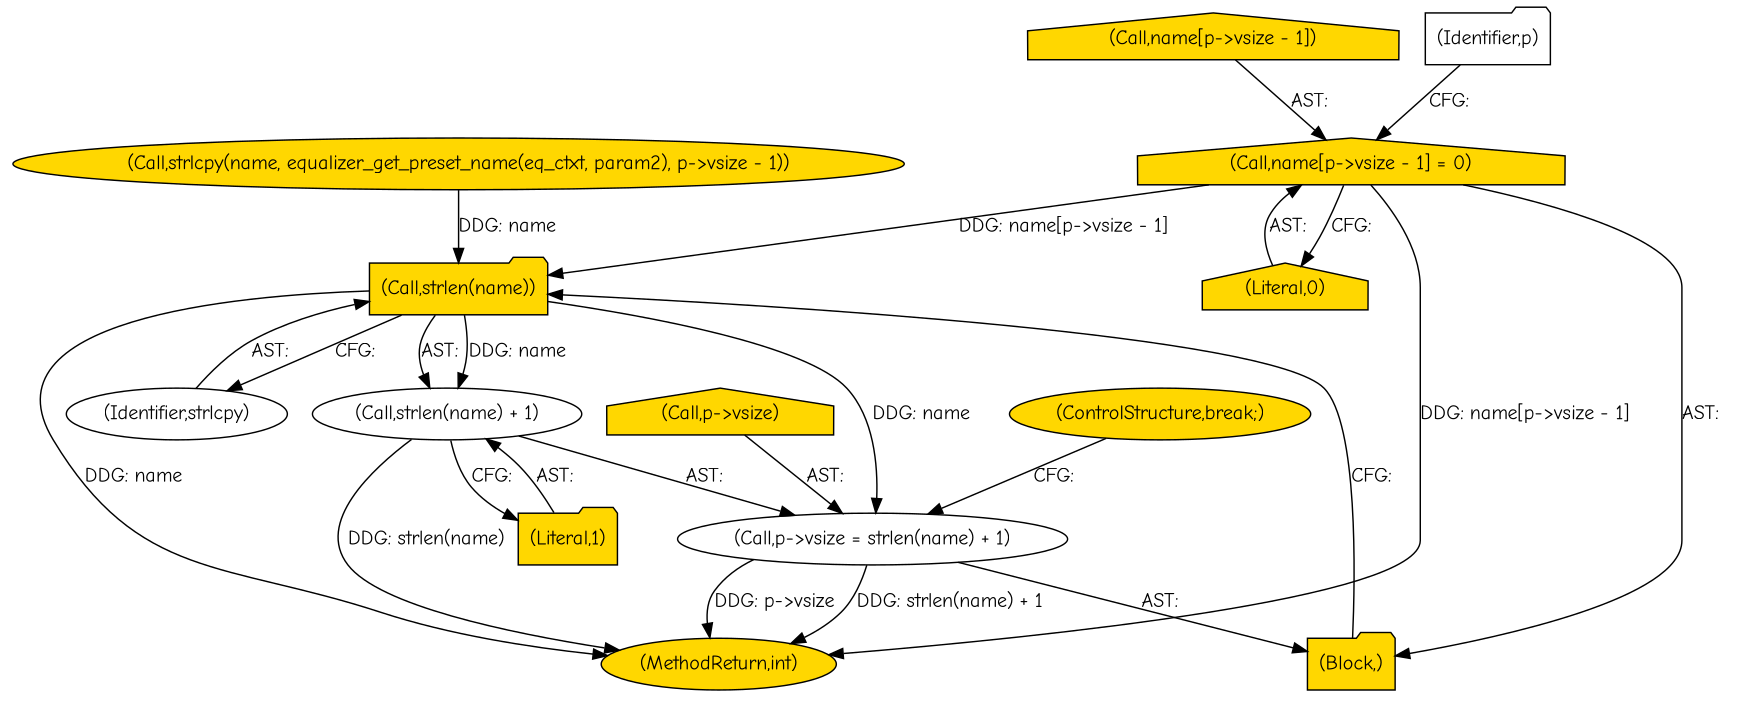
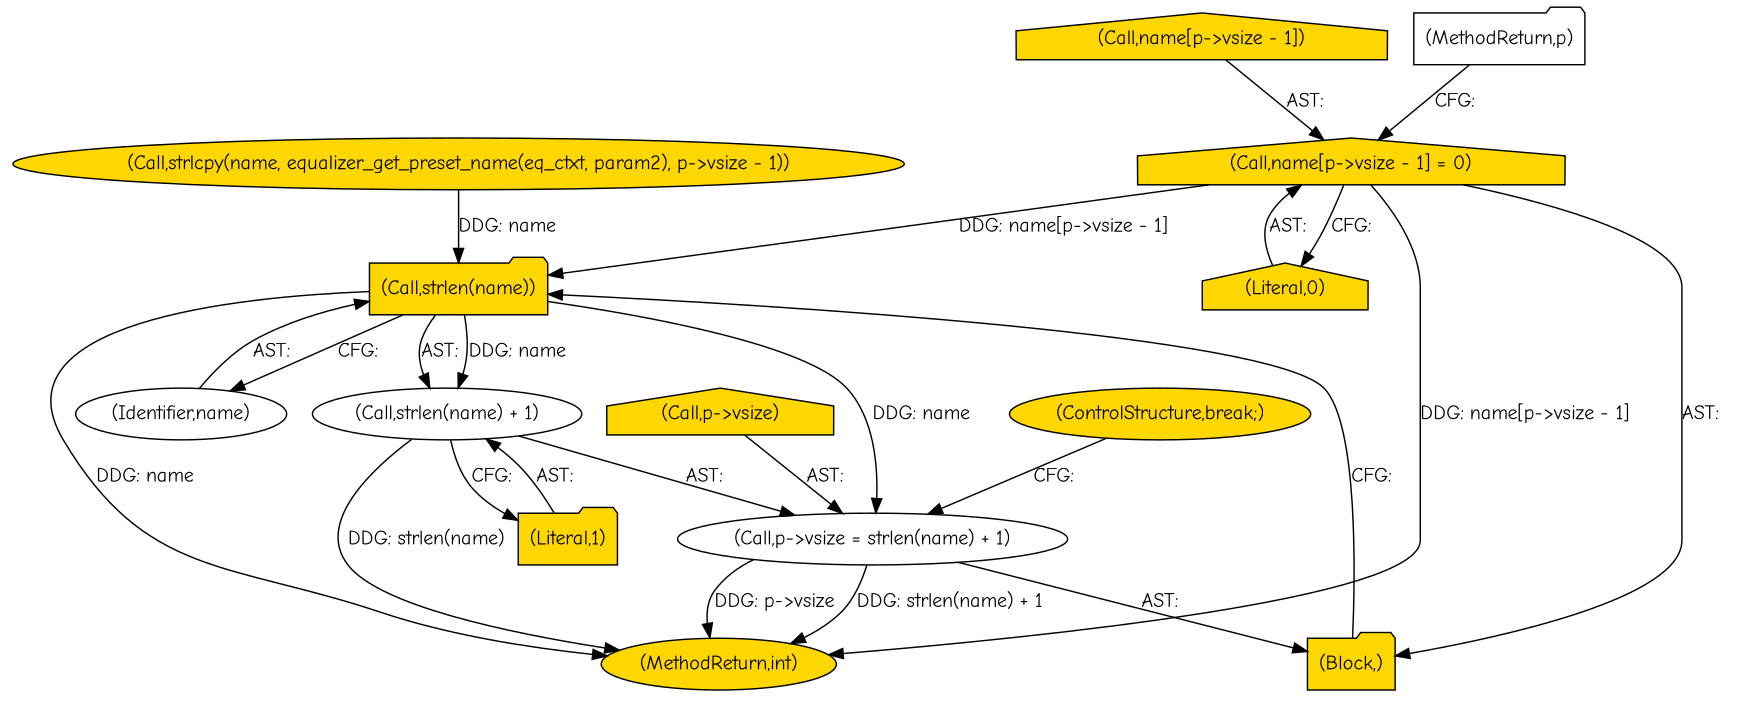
node "(Identifier,p)": label "(Identifier,p)" -> "(MethodReturn,p)"
node "(Identifier,strlcpy)": label "(Identifier,strlcpy)" -> "(Identifier,name)"
